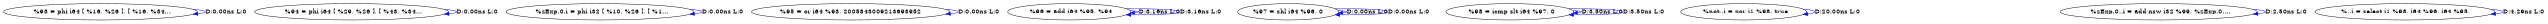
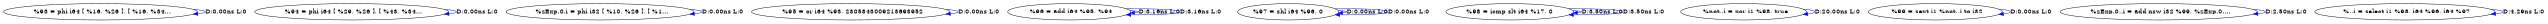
node "%95 = or i64 %93, 2005843009213693952": label "%95 = or i64 %93, 2005843009213693952" -> "%95 = or i64 %93, 2305843009213693952"
node "%98 = icmp slt i64 %97, 0": label "%98 = icmp slt i64 %97, 0" -> "%98 = icmp slt i64 %17, 0"
node "%99 = sext i1 %not..i to i32": added
node "%..i = select i1 %98, i64 %96, i64 %95": label "%..i = select i1 %98, i64 %96, i64 %95" -> "%..i = select i1 %98, i64 %96, i64 %97"
